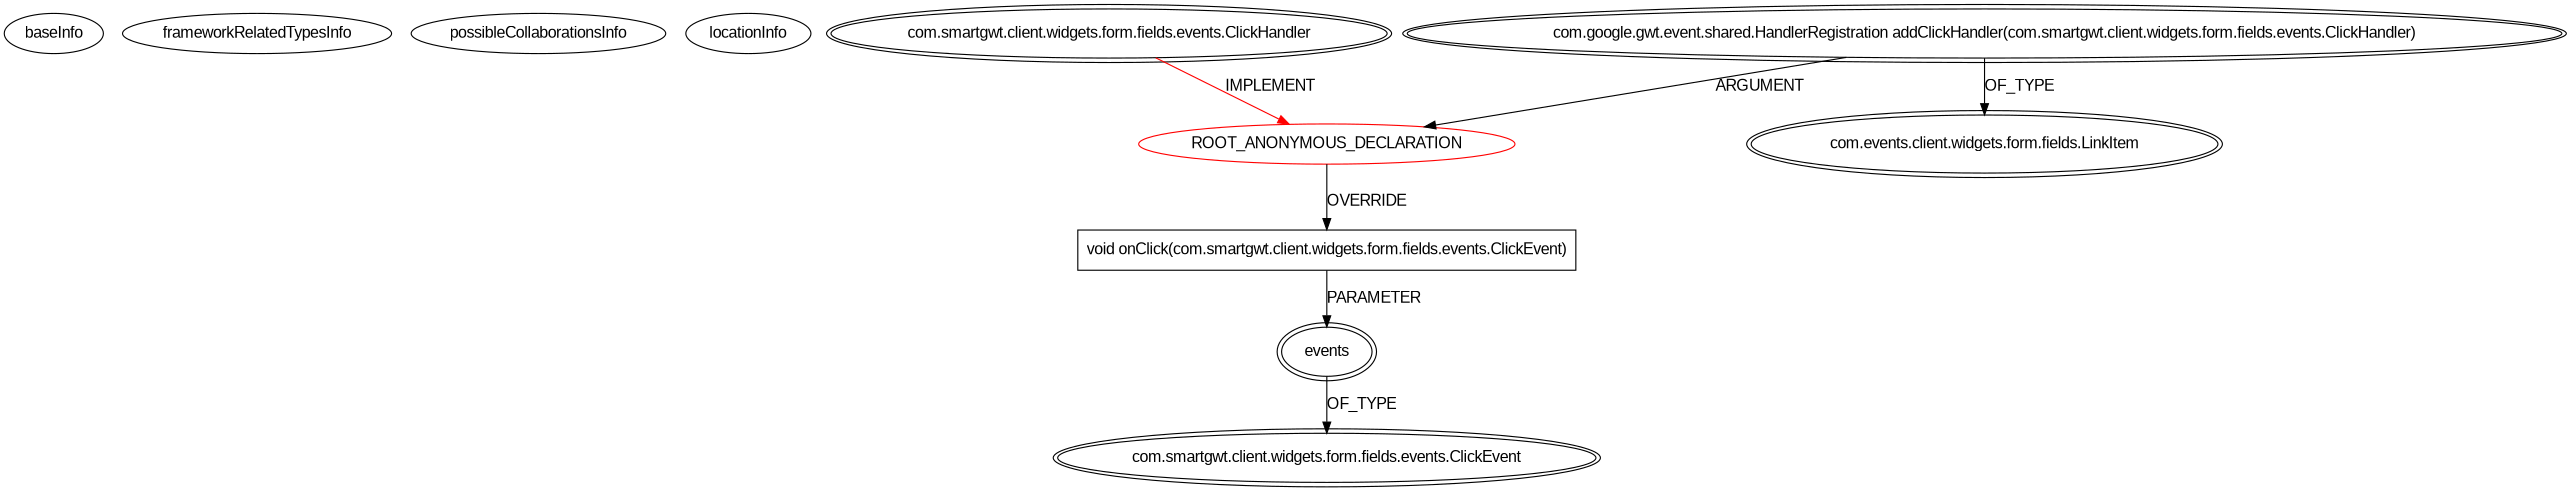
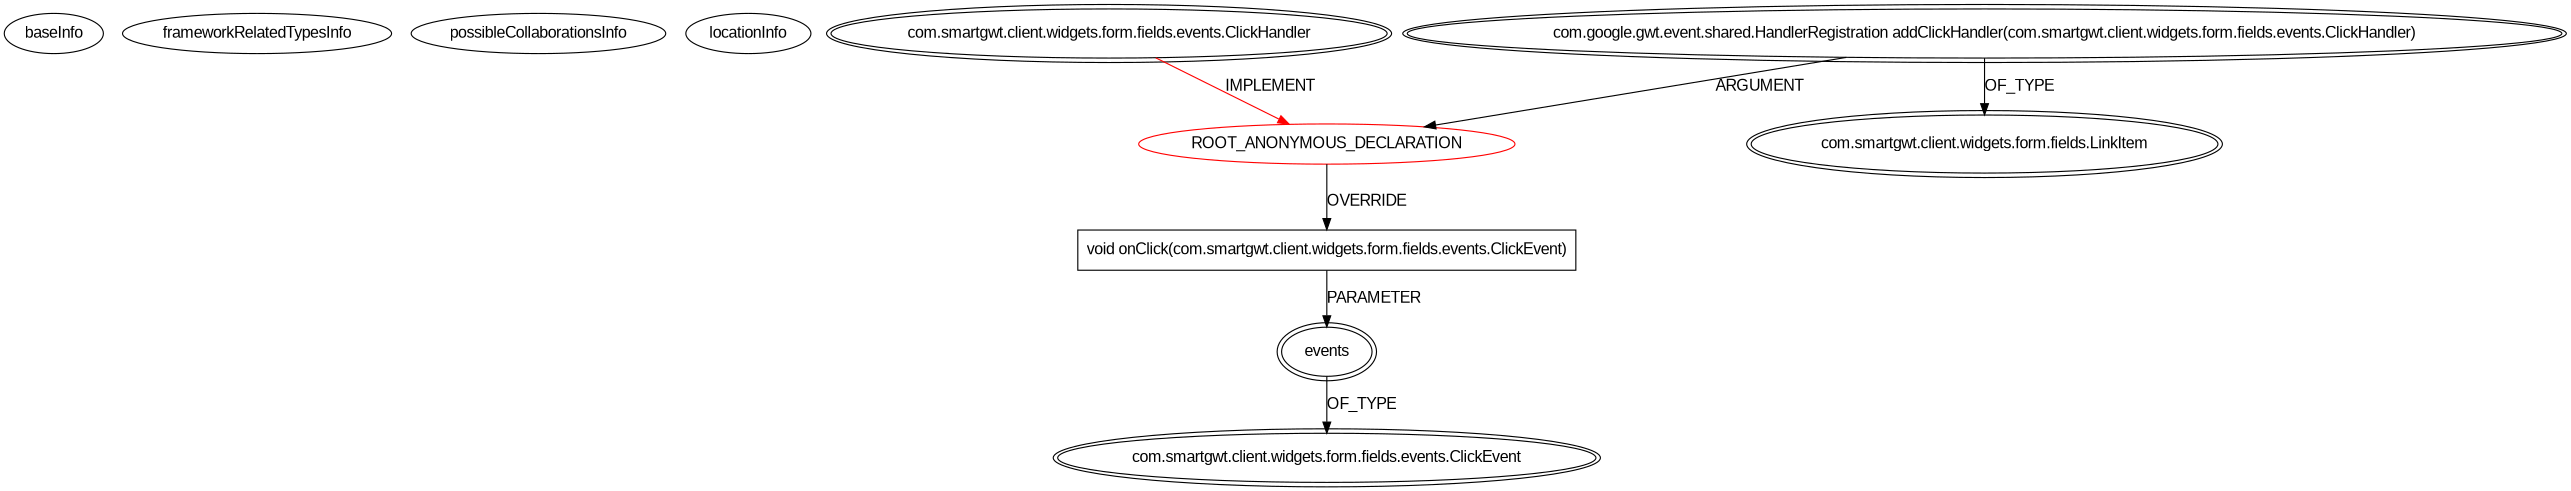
node "com.events.client.widgets.form.fields.LinkItem": label "com.events.client.widgets.form.fields.LinkItem" -> "com.smartgwt.client.widgets.form.fields.LinkItem"
